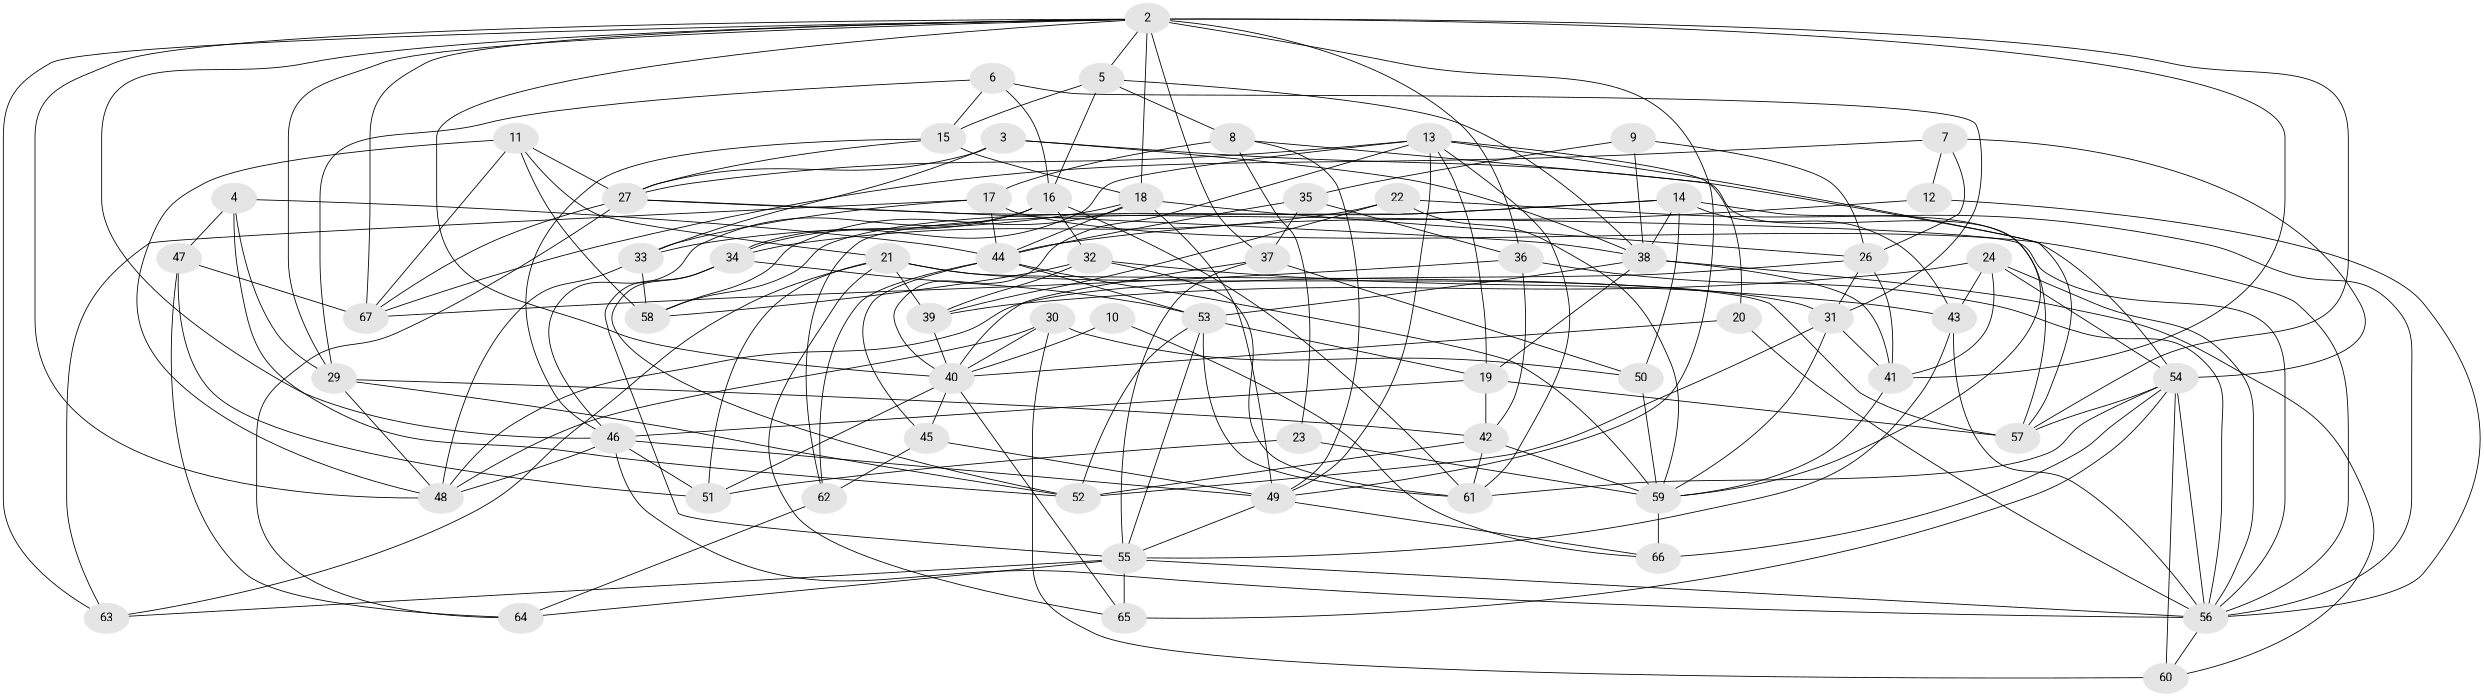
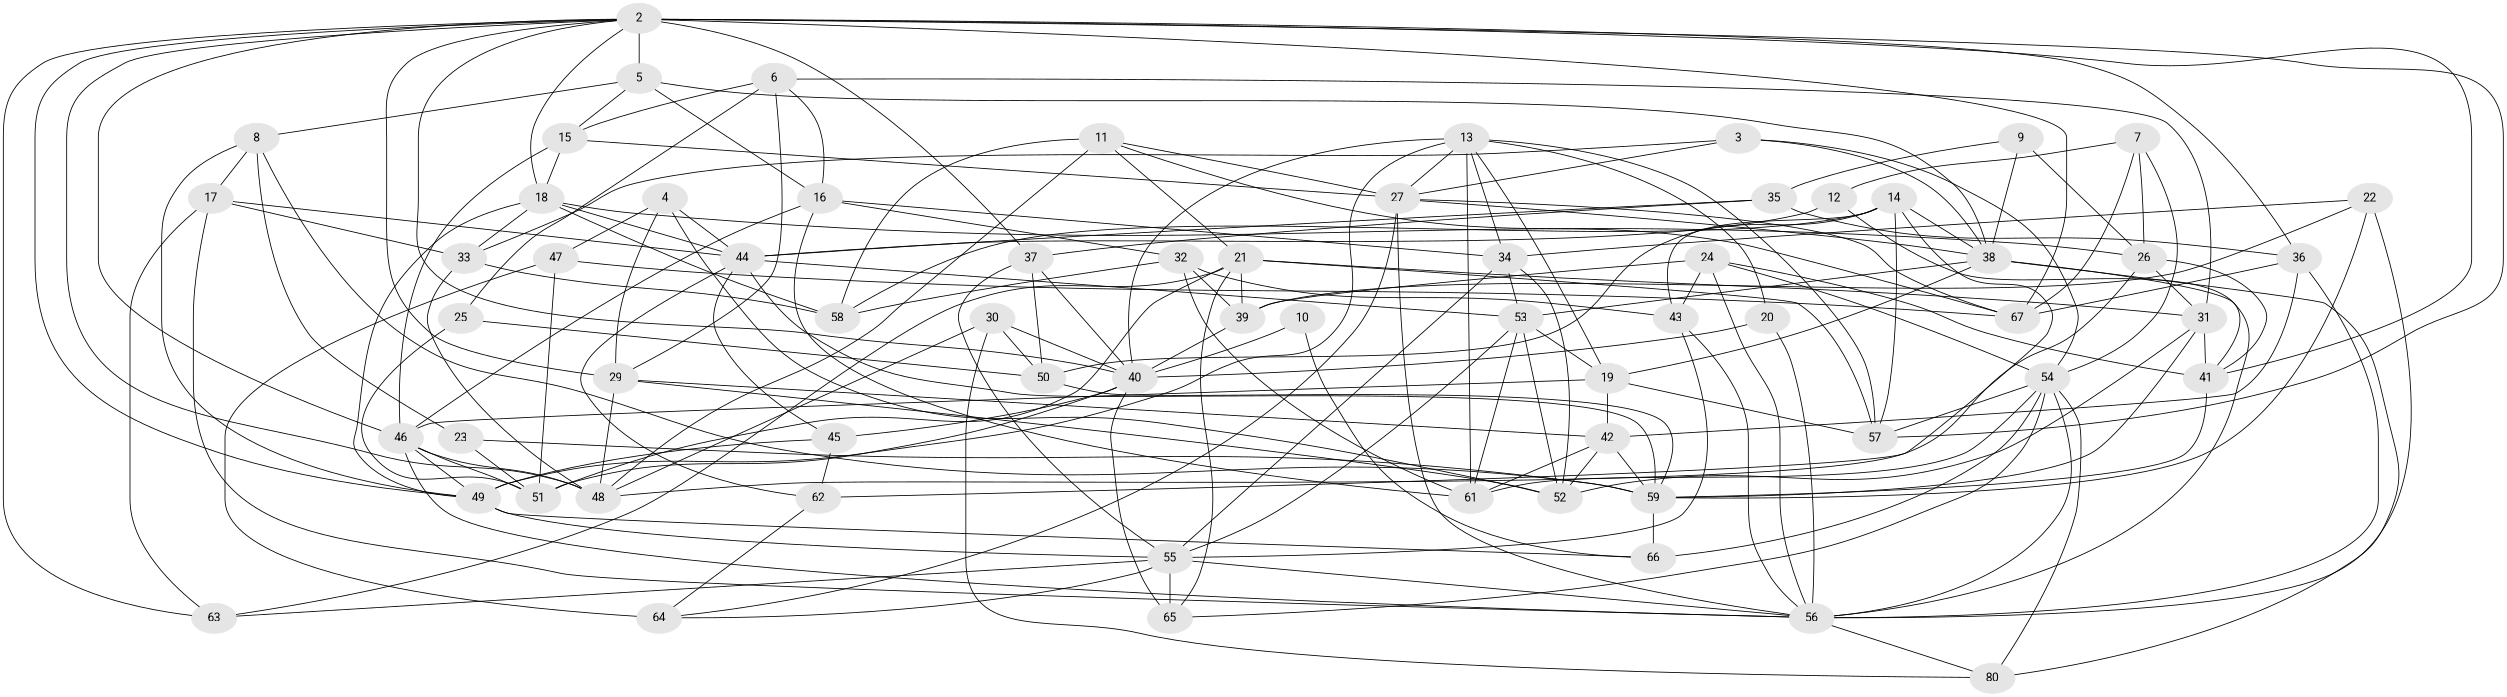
node "25": added
node "60": label "60" -> "80"
